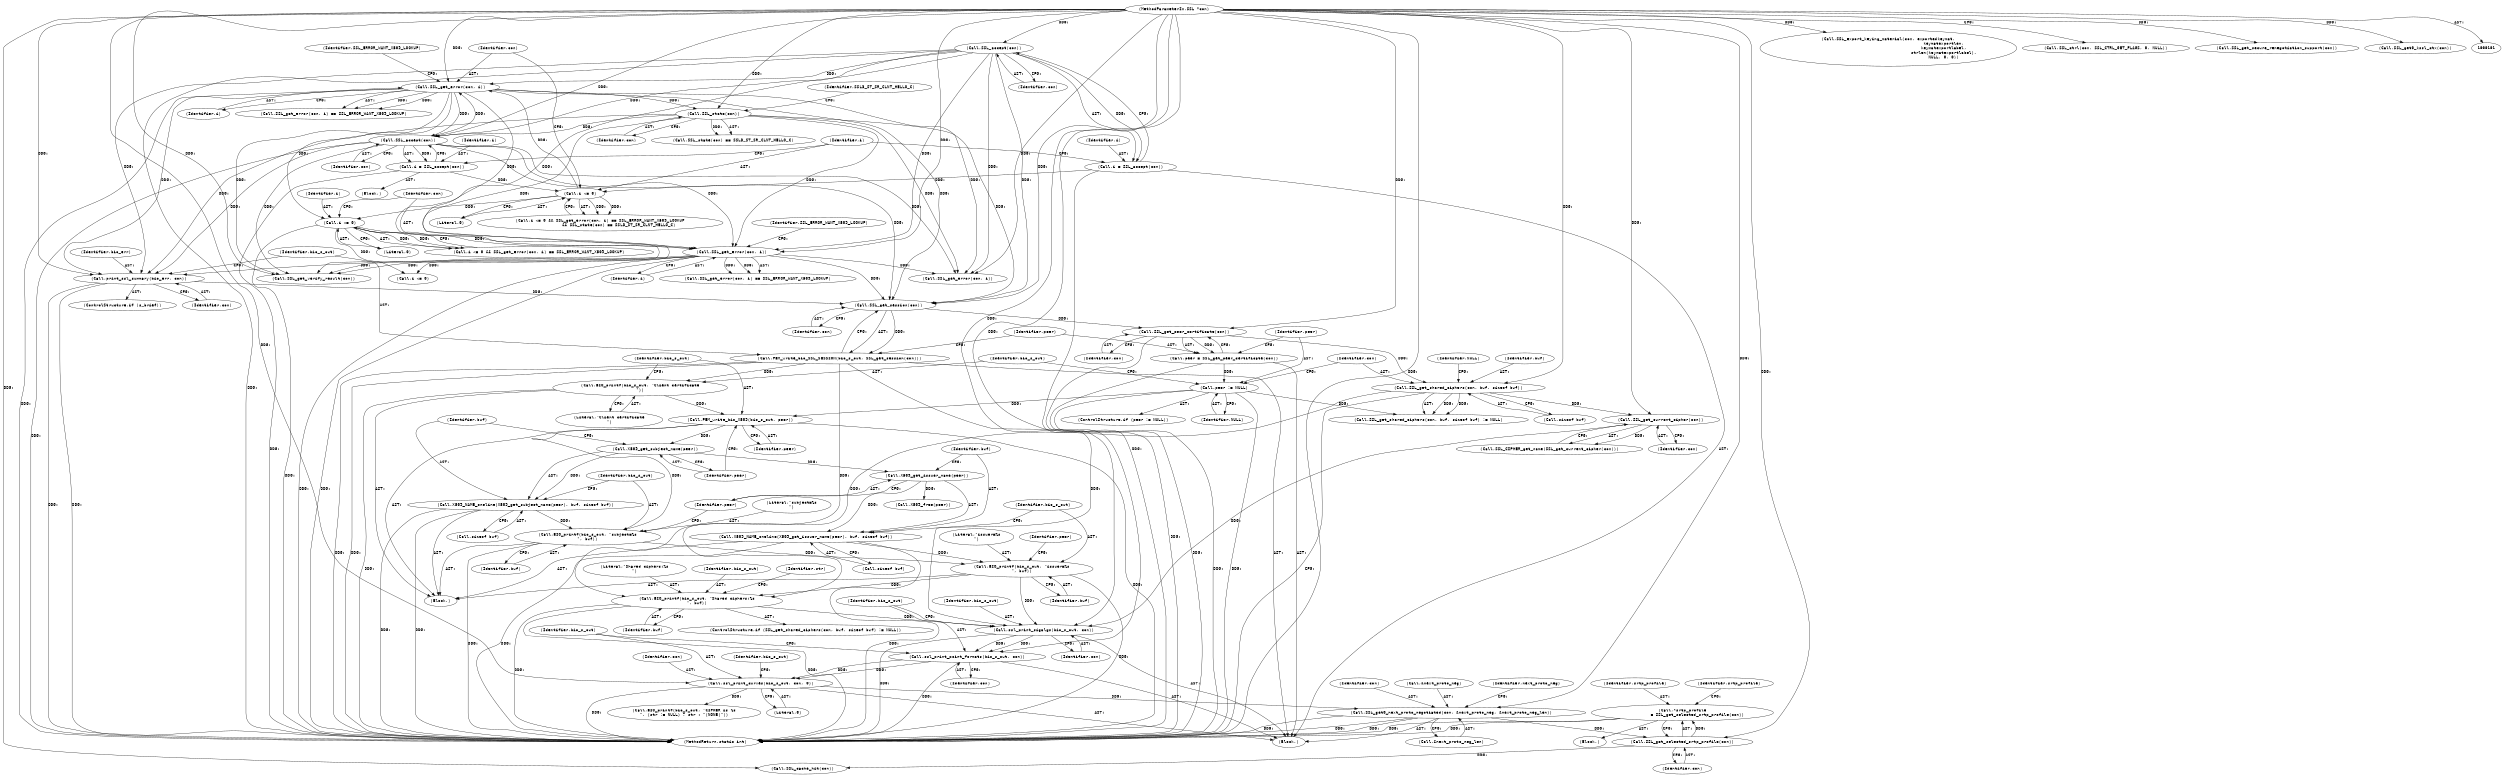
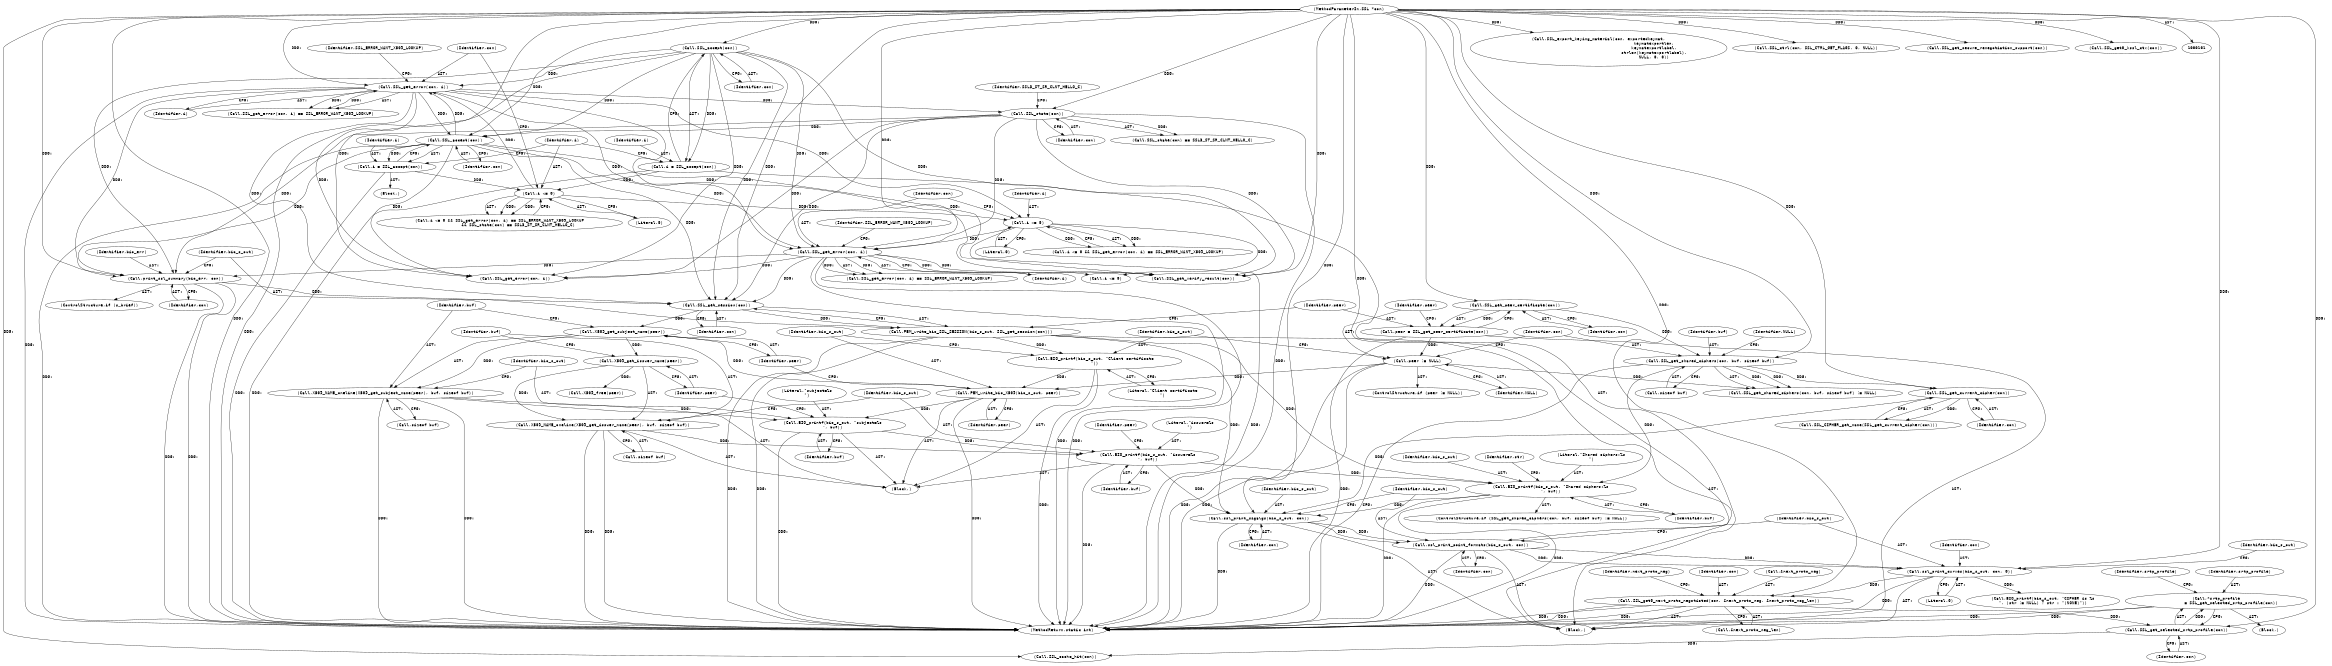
edge "(MethodParameterIn,SSL *con)" -> "(Call,SSL_ctrl(con, SSL_CTRL_GET_FLAGS, 0, NULL))": label "CFG: " -> "DDG: "
edge "(Call,SSL_get_session(con))" -> "(Call,SSL_get_peer_certificate(con))": now "(Call,SSL_get_session(con))" -> "(Call,X509_get_subject_name(peer))"
edge "(Call,SSL_get_peer_certificate(con))" -> "(MethodReturn,static int)": now "(Call,SSL_state(con))" -> "(MethodReturn,static int)"
